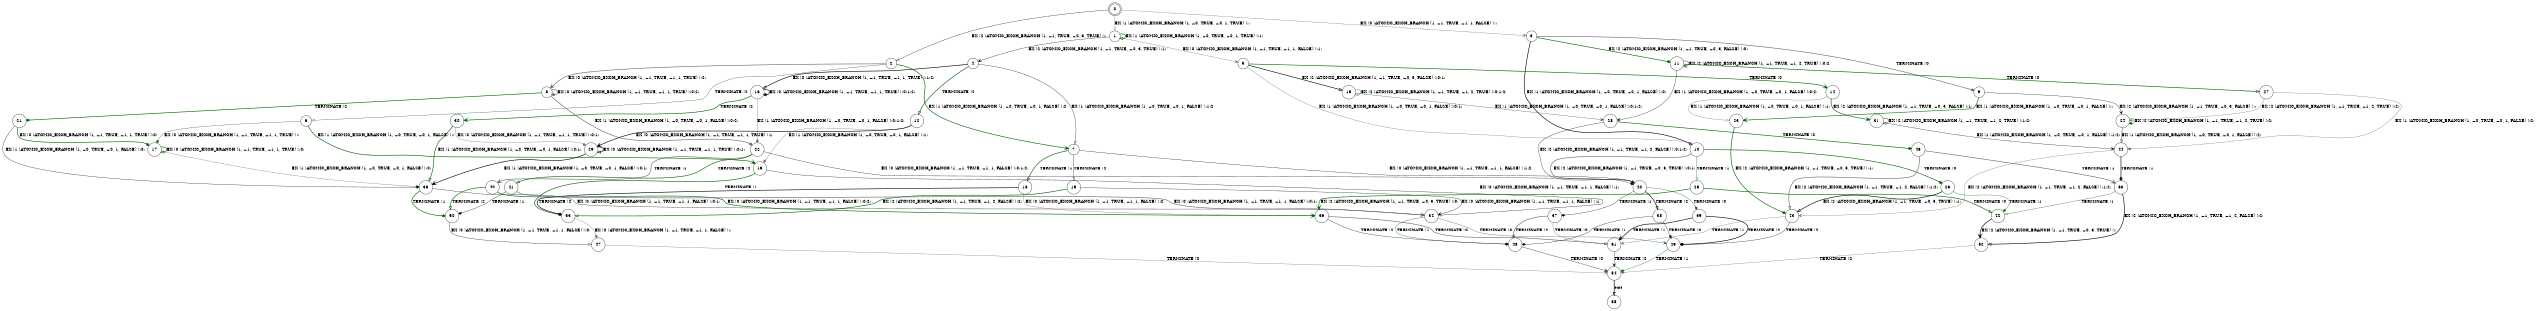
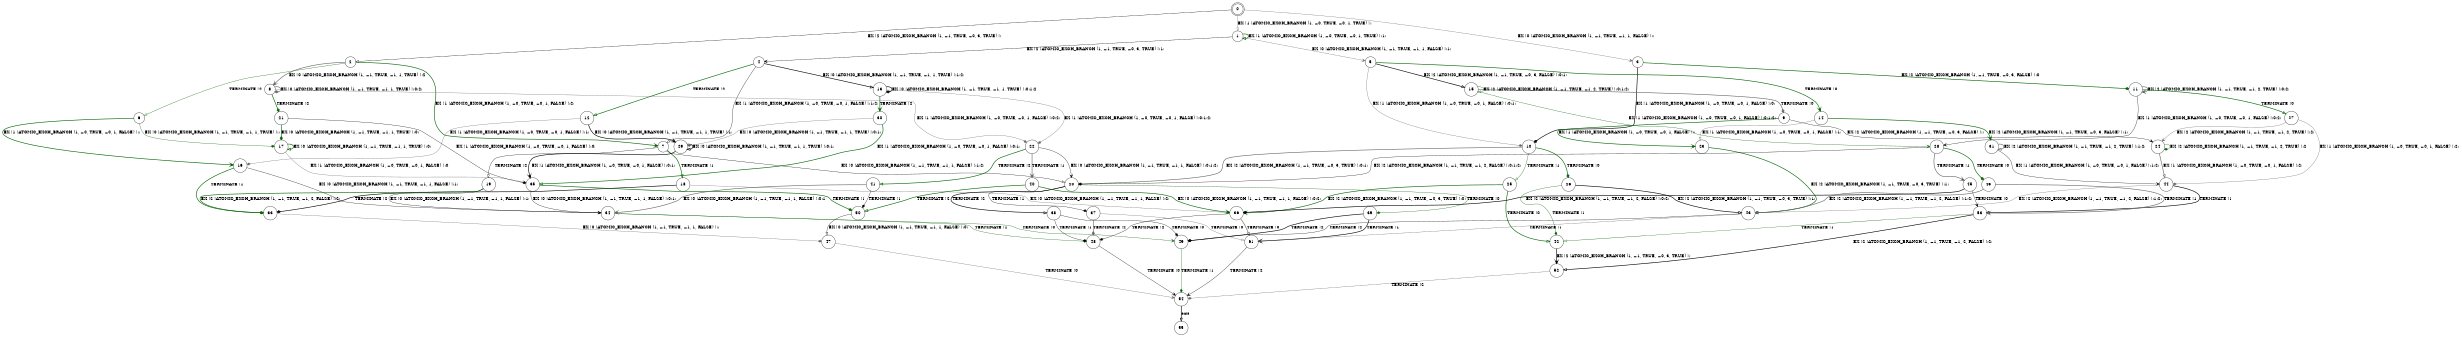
edge "3" -> "9": now "15" -> "9"
edge "8" -> "22": style bold -> solid
node "45": added
